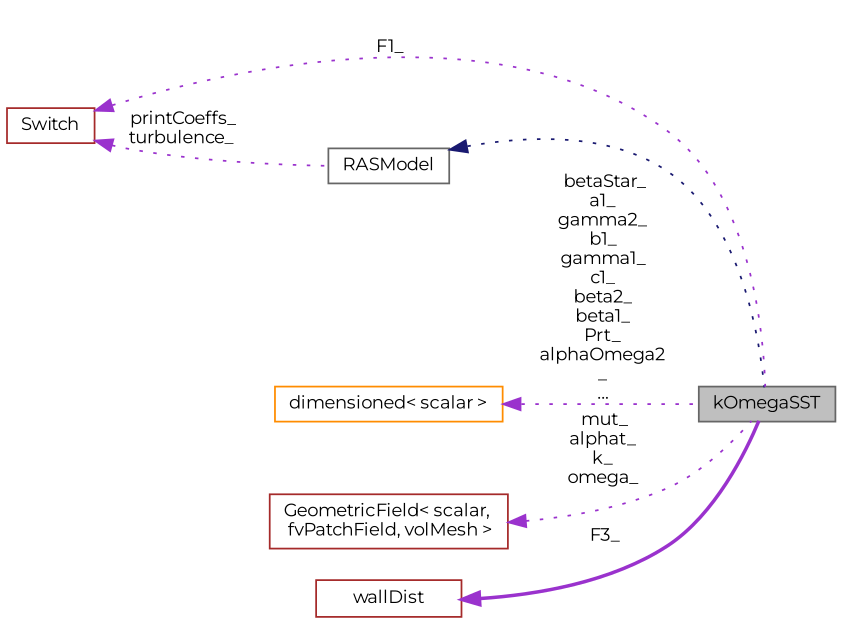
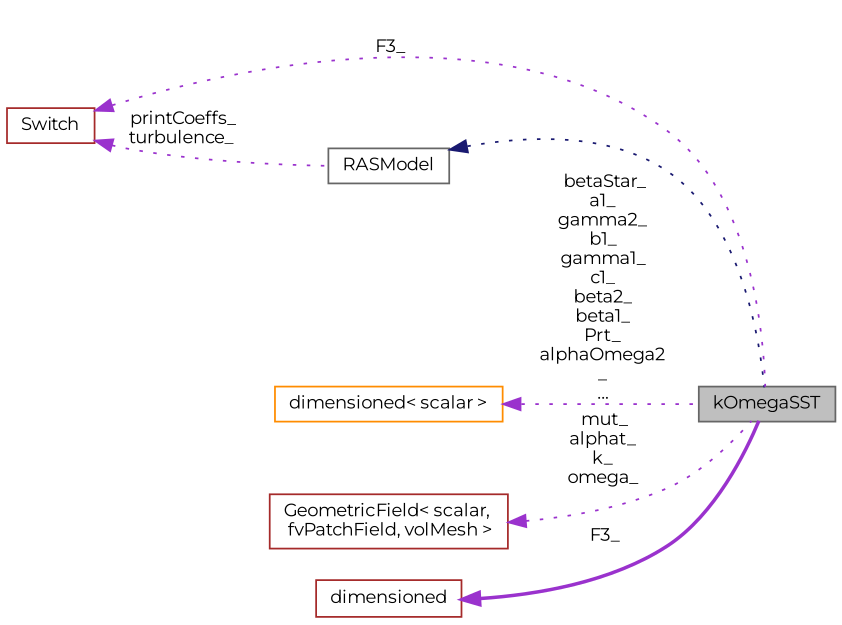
edge "kOmegaSST" -> "Switch": label " F1_" -> " F3_"
node "wallDist": label "wallDist" -> "dimensioned"
